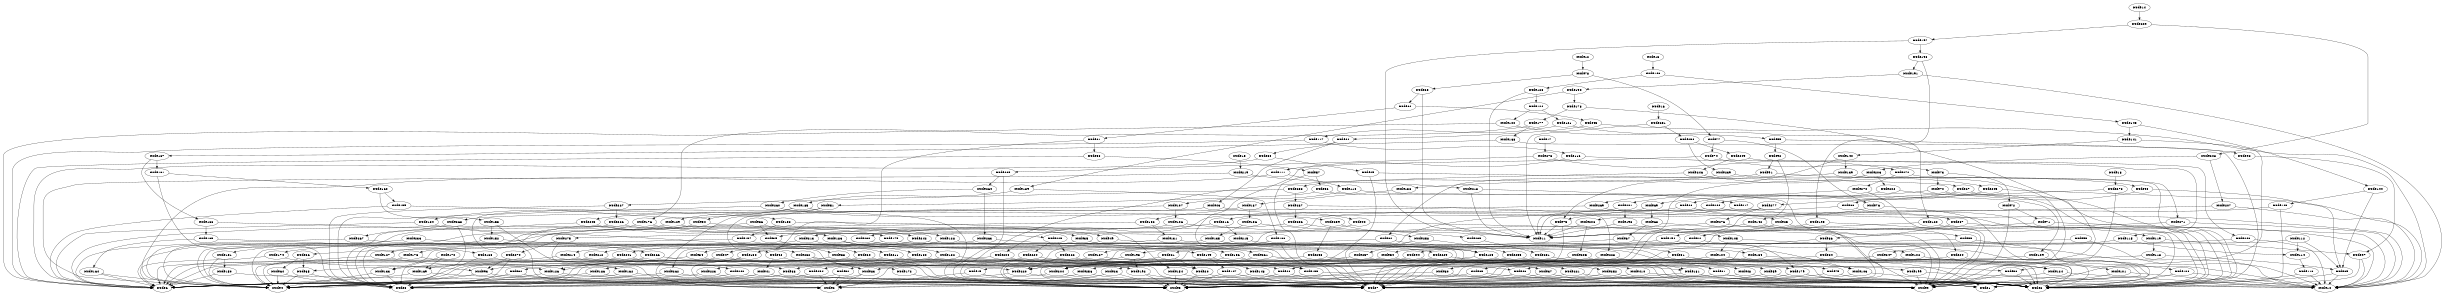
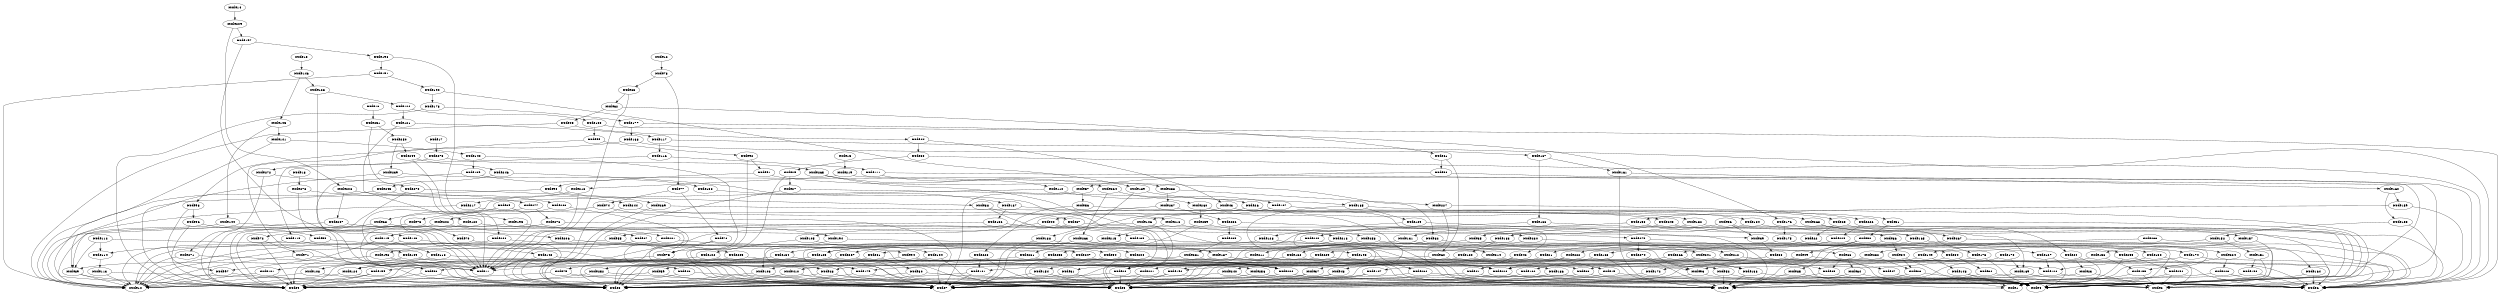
edge "Node70" -> "Node69": removed
node "Node96": added
edge "Node47" -> "Node46": removed
